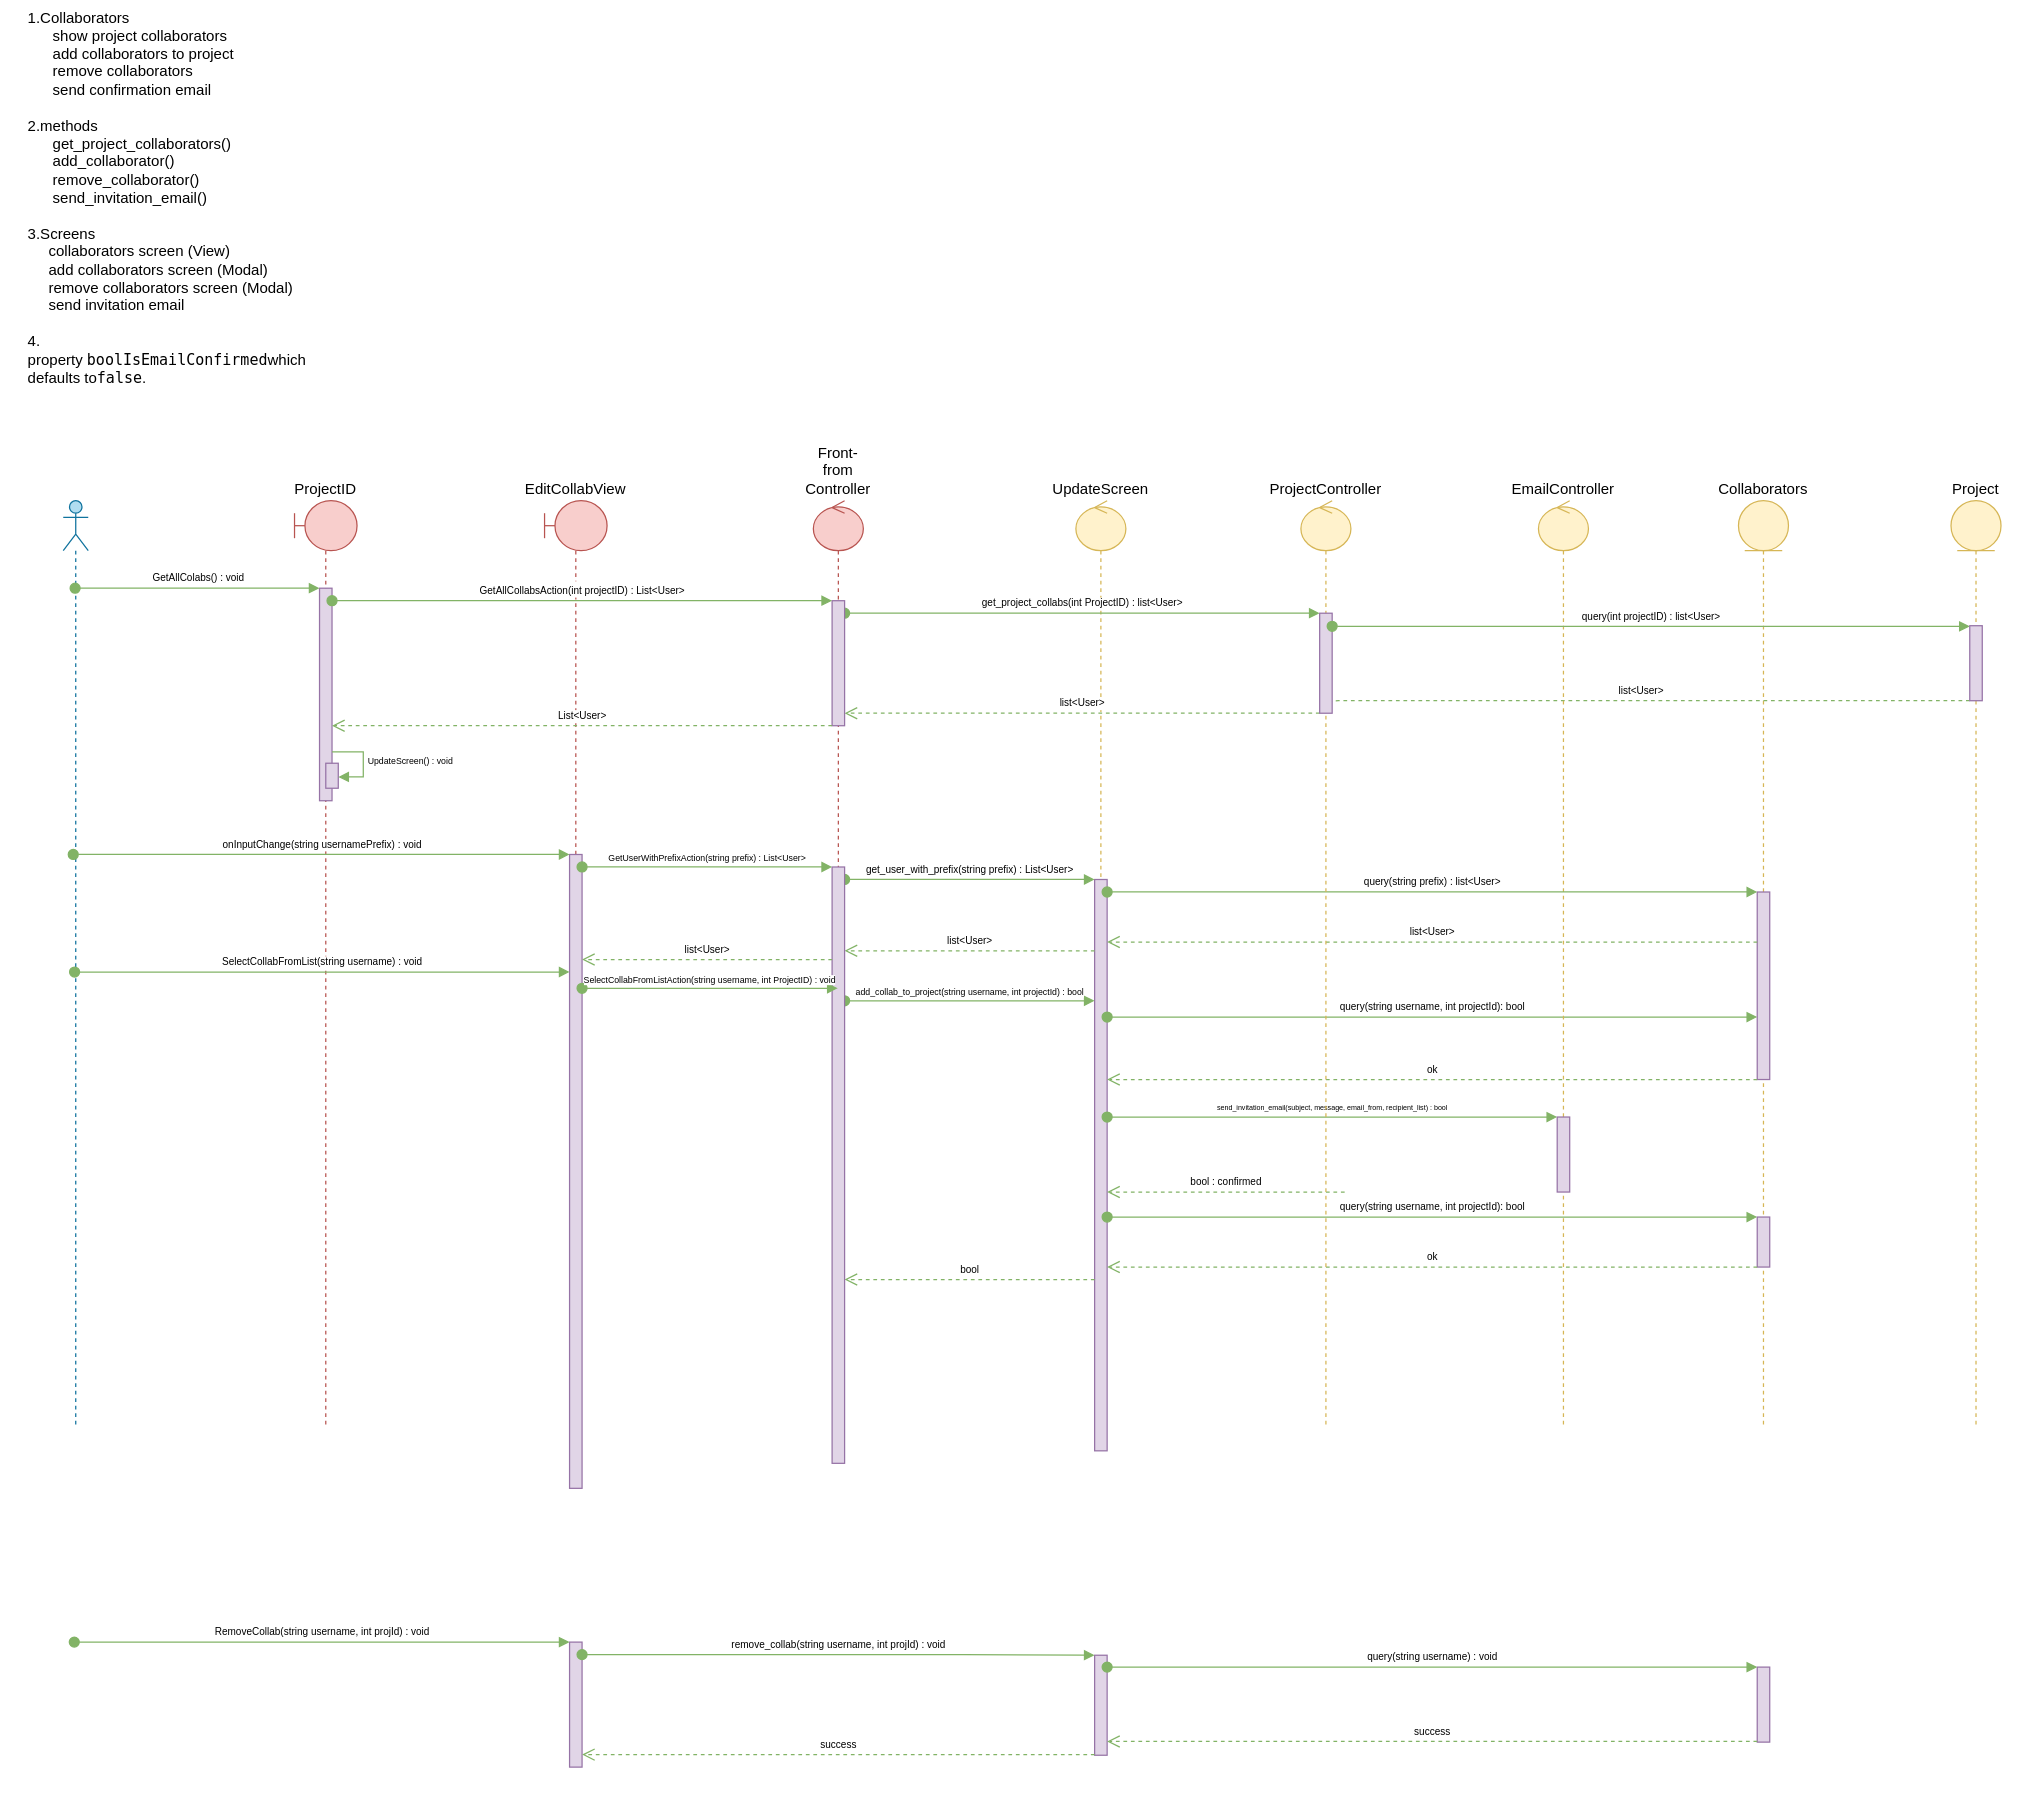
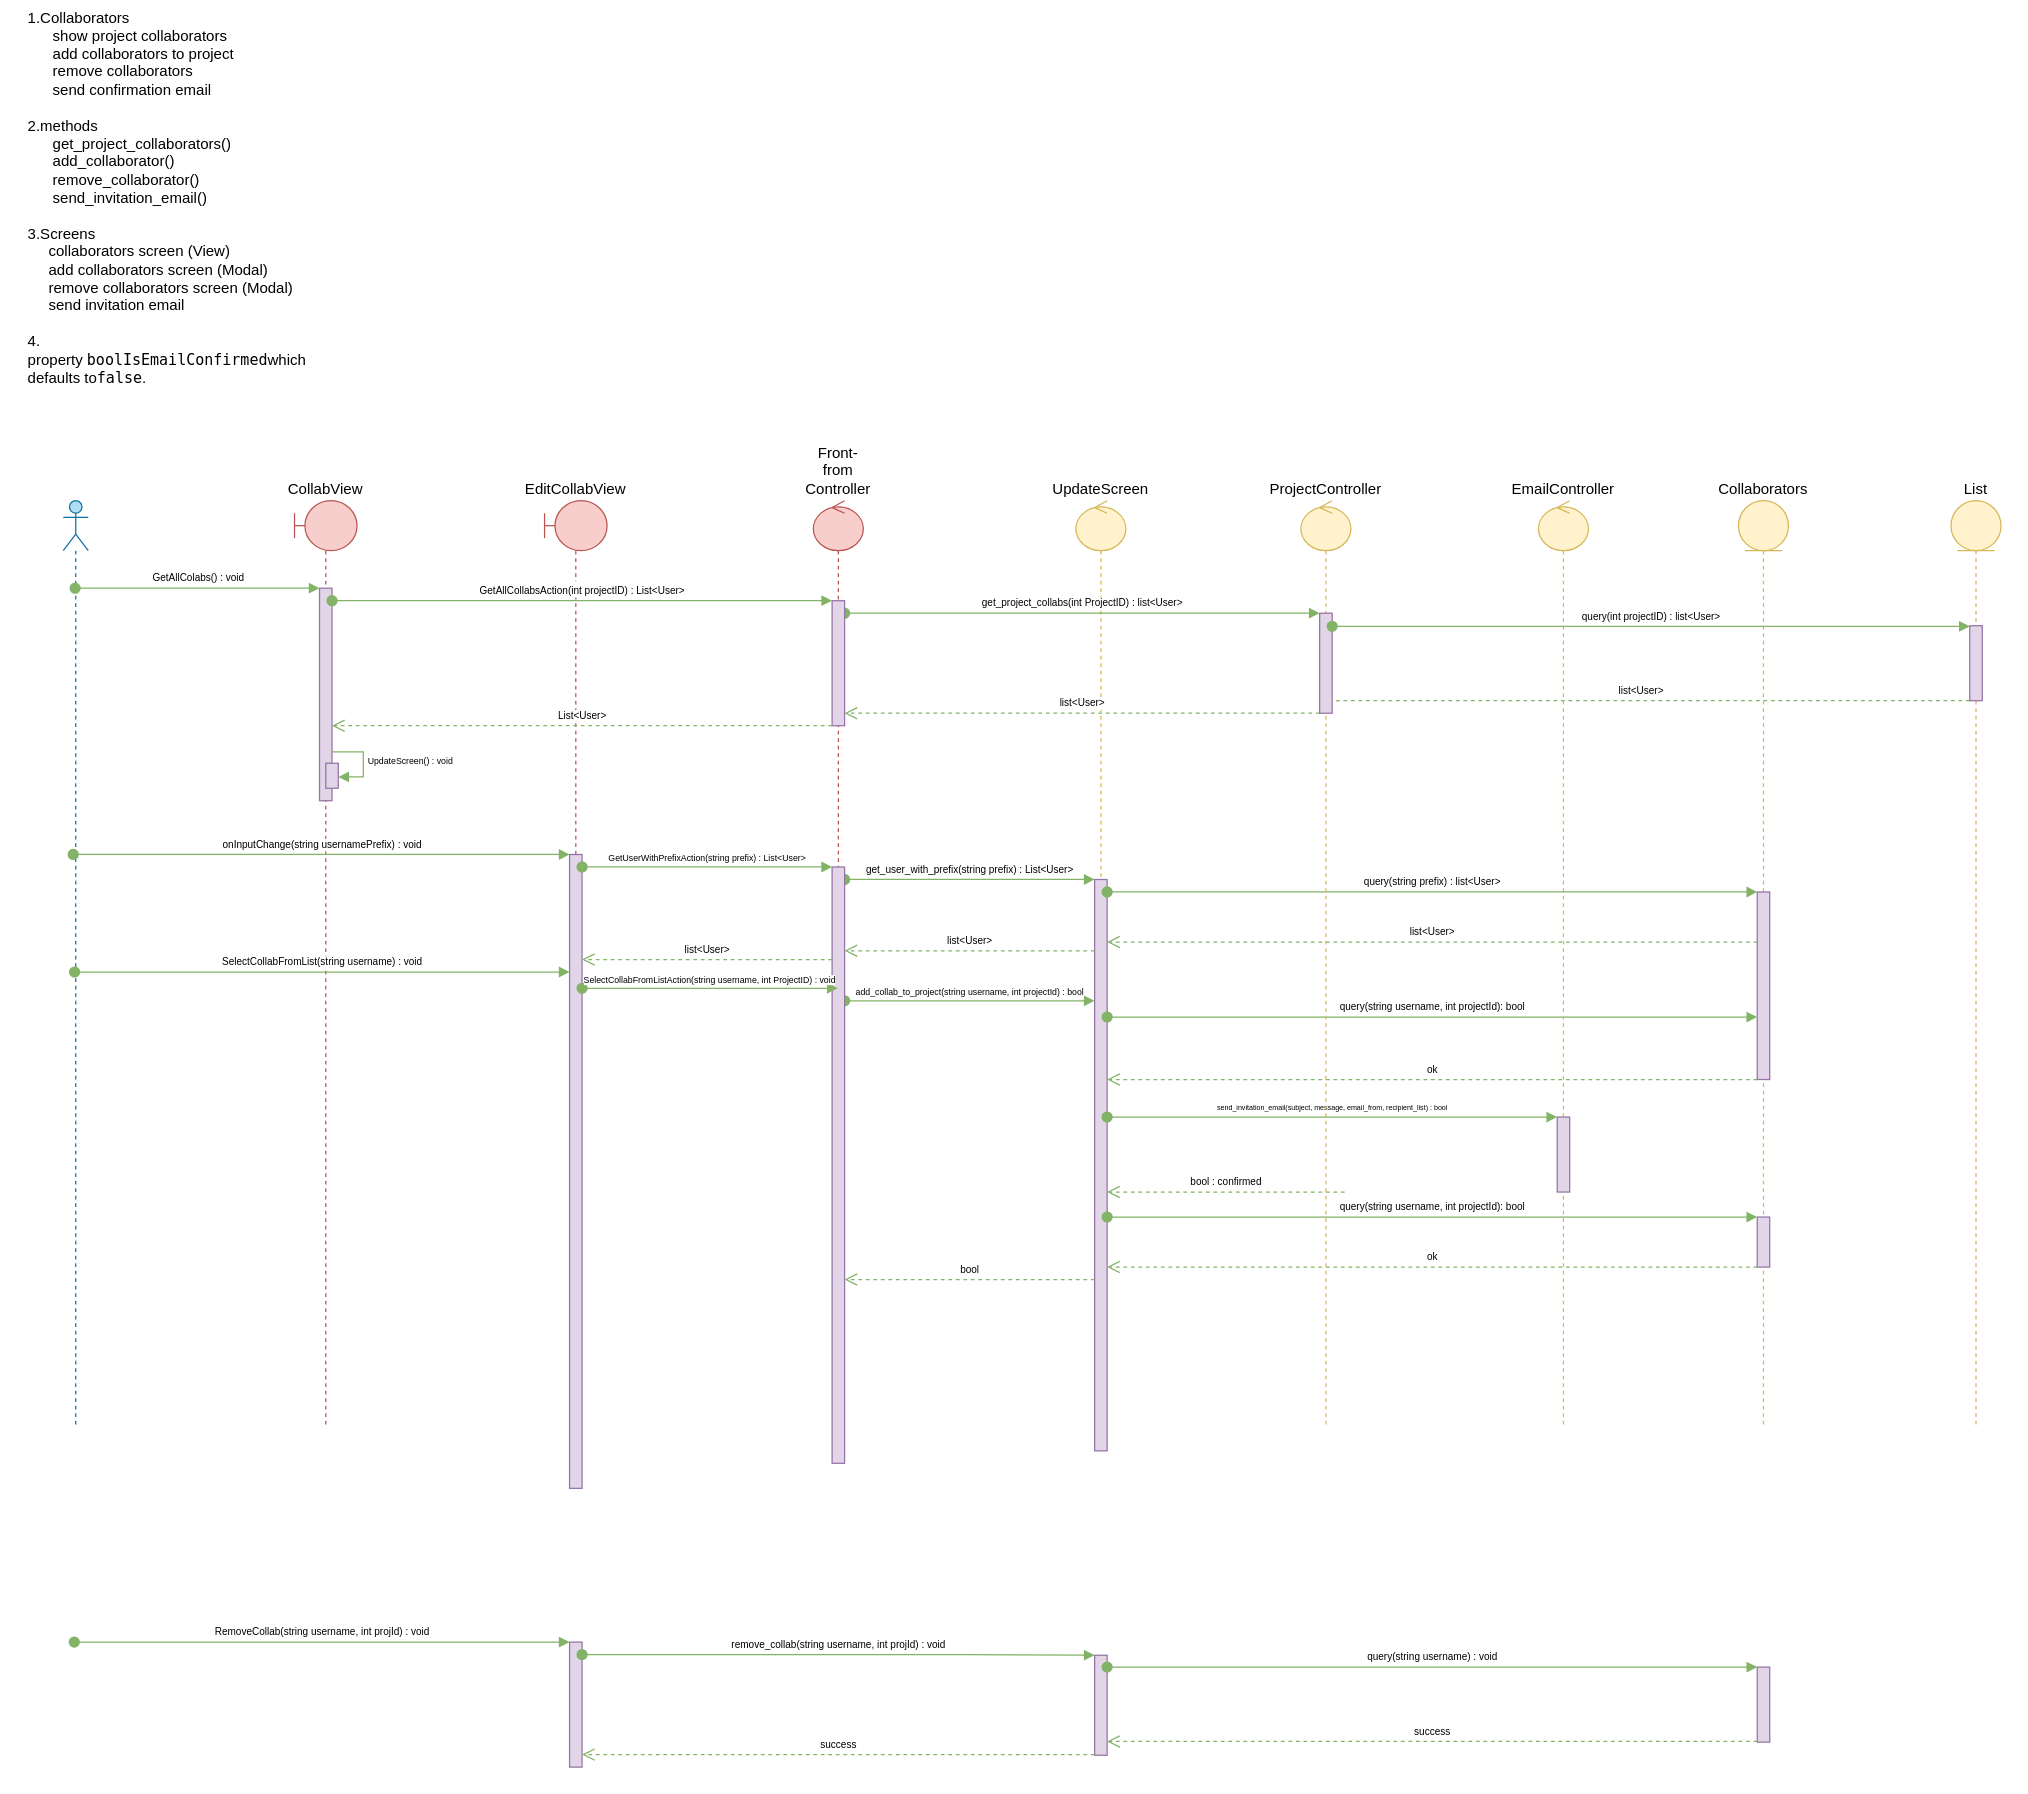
node "ProjectID": label "ProjectID" -> "CollabView"
node "Project": label "Project" -> "List"
